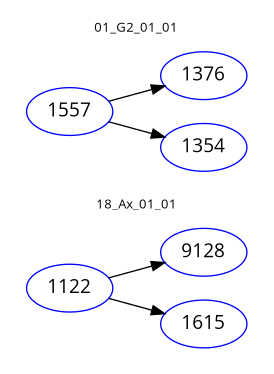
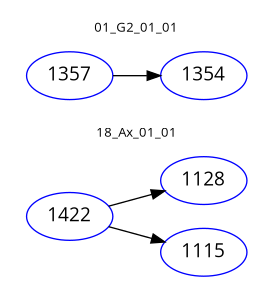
node "1376": removed
node "1557": label "1557" -> "1357"
node "9128": label "9128" -> "1128"
node "1122": label "1122" -> "1422"
node "1615": label "1615" -> "1115"
